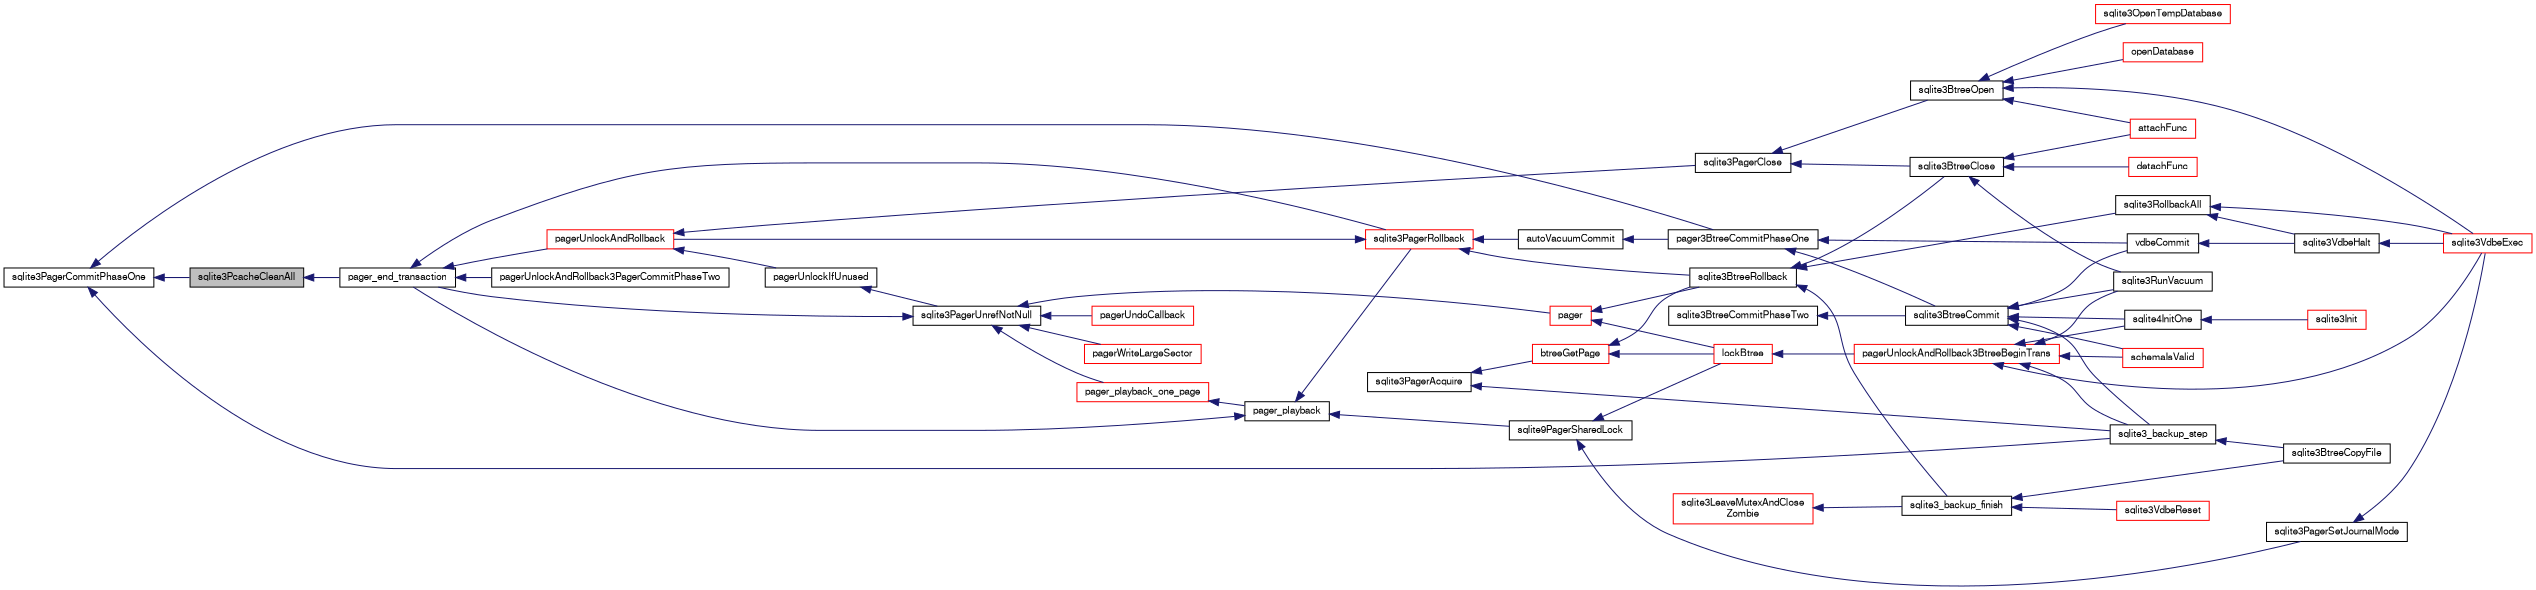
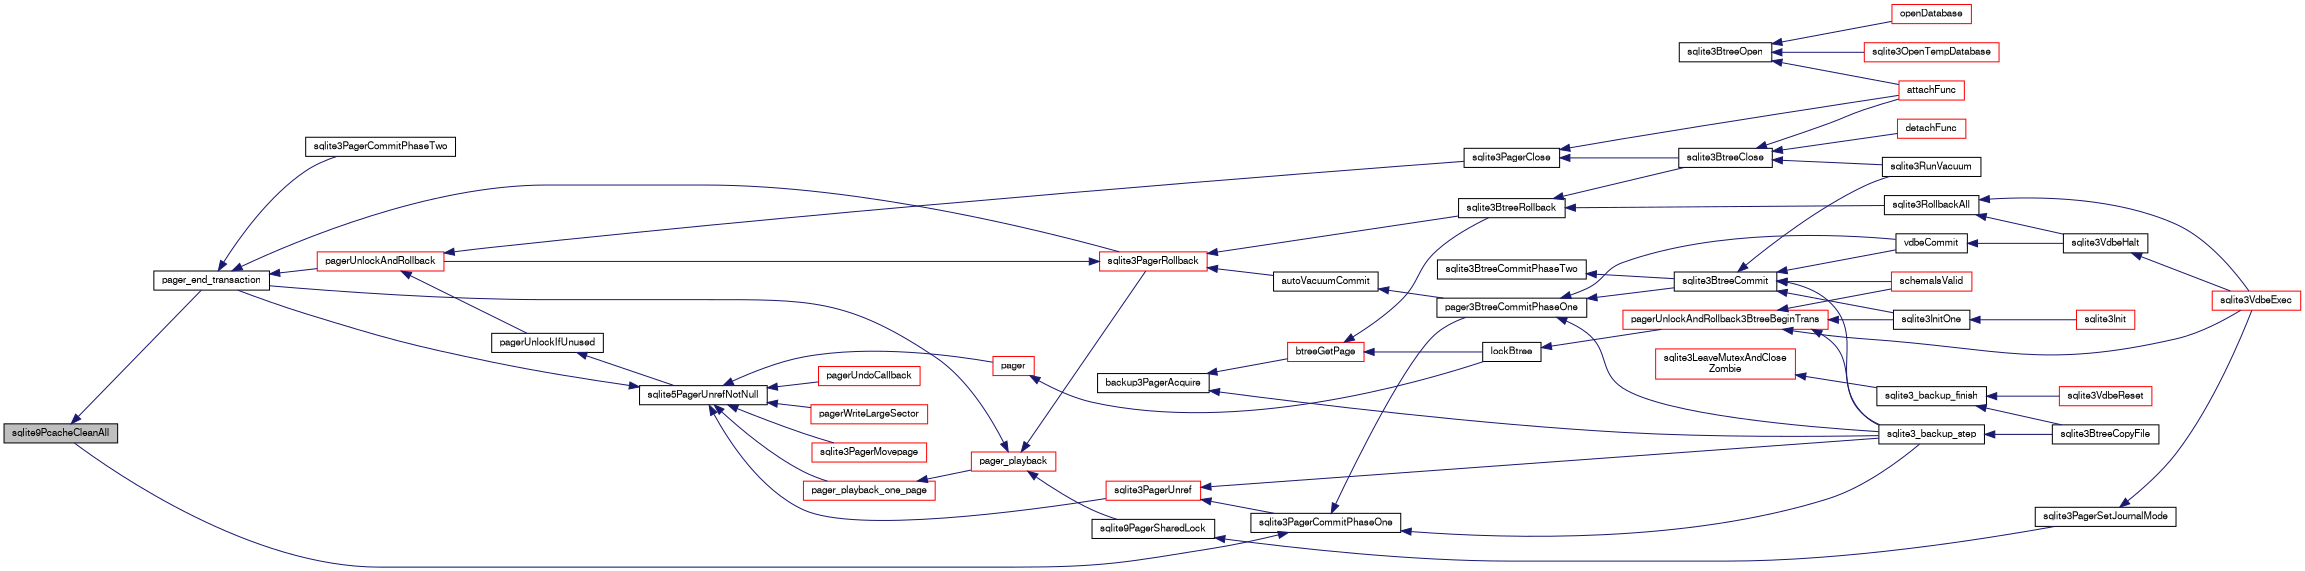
edge "sqlite3VdbeExec" -> "sqlite3BtreeOpen": removed
edge "sqlite3BtreeOpen" -> "sqlite3PagerClose": now "attachFunc" -> "sqlite3PagerClose"
node "sqlite3PcacheCleanAll": label "sqlite3PcacheCleanAll" -> "sqlite9PcacheCleanAll"
node "pagerUnlockAndRollback3PagerCommitPhaseTwo": label "pagerUnlockAndRollback3PagerCommitPhaseTwo" -> "sqlite3PagerCommitPhaseTwo"
edge "sqlite3BtreeRollback" -> "pager": removed
edge "sqlite3RunVacuum" -> "pagerUnlockAndRollback3BtreeBeginTrans": removed
node "sqlite3PagerUnrefNotNull": label "sqlite3PagerUnrefNotNull" -> "sqlite5PagerUnrefNotNull"
node "sqlite4InitOne": label "sqlite4InitOne" -> "sqlite3InitOne"
node "lockBtree": color red -> black
node "sqlite3PagerAcquire": label "sqlite3PagerAcquire" -> "backup3PagerAcquire"
edge "lockBtree" -> "sqlite9PagerSharedLock": removed
edge "sqlite3_backup_finish" -> "sqlite3BtreeRollback": removed
node "pager_playback": color black -> red
edge "sqlite3_backup_step" -> "pager3BtreeCommitPhaseOne": added
node "sqlite3PagerMovepage": added
node "sqlite3PagerUnref": added
